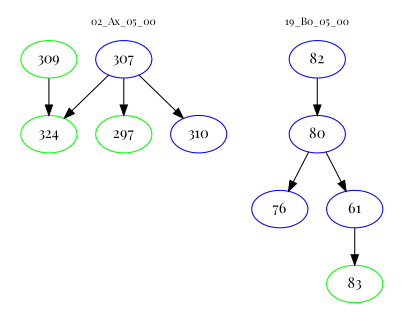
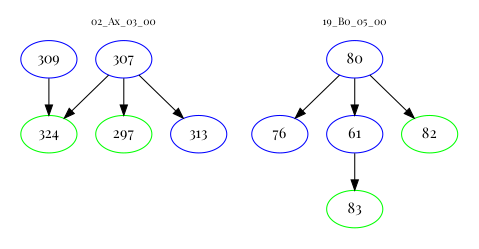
cluster "02_Ax_05_00": label "02_Ax_05_00" -> "02_Ax_03_00"
node "309": color green -> blue
node "82": color blue -> green
edge "82" -> "80": reversed
node "310": label "310" -> "313"
